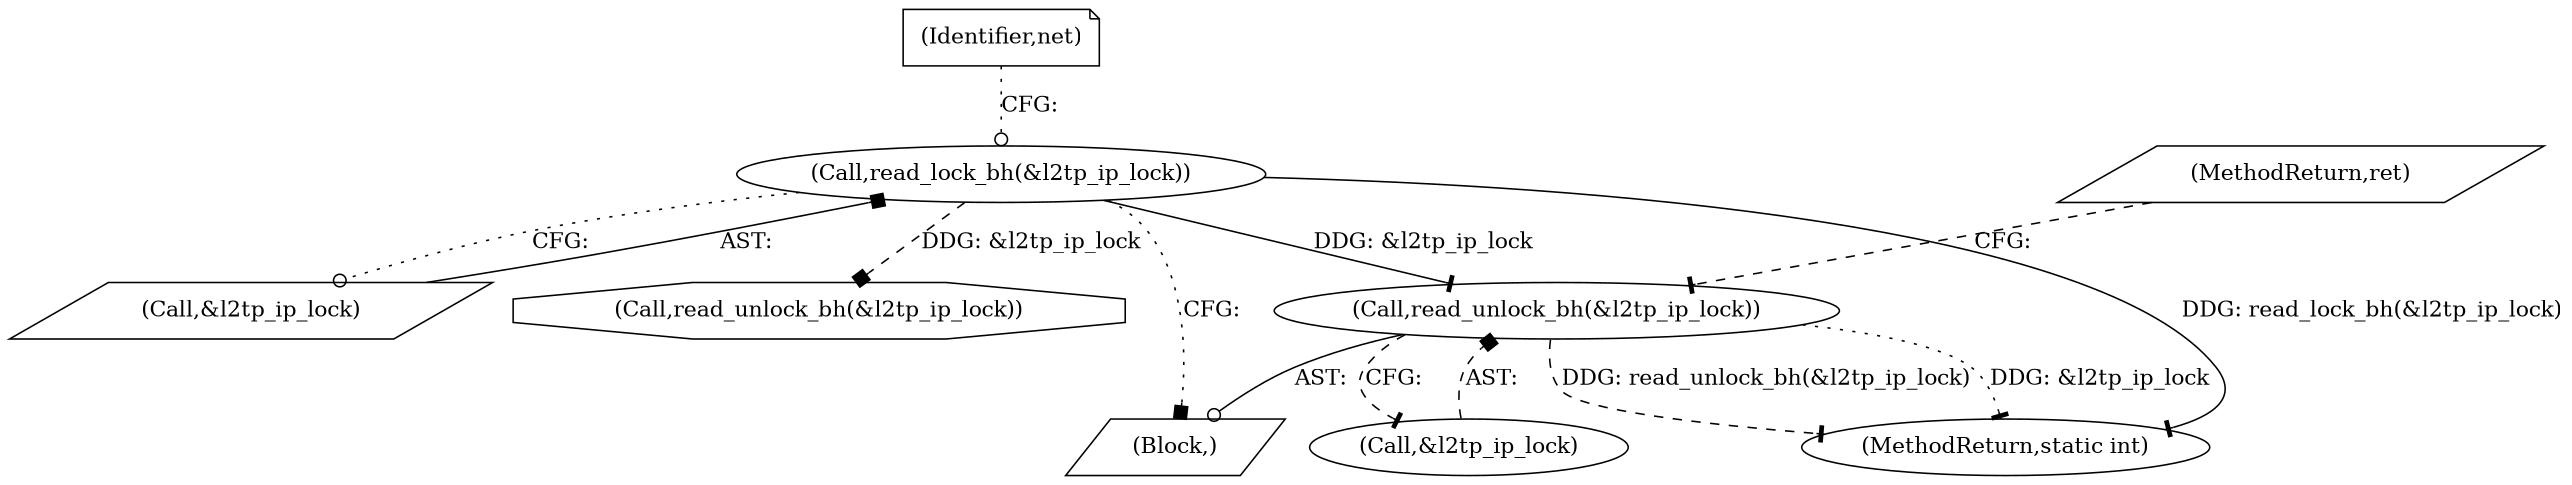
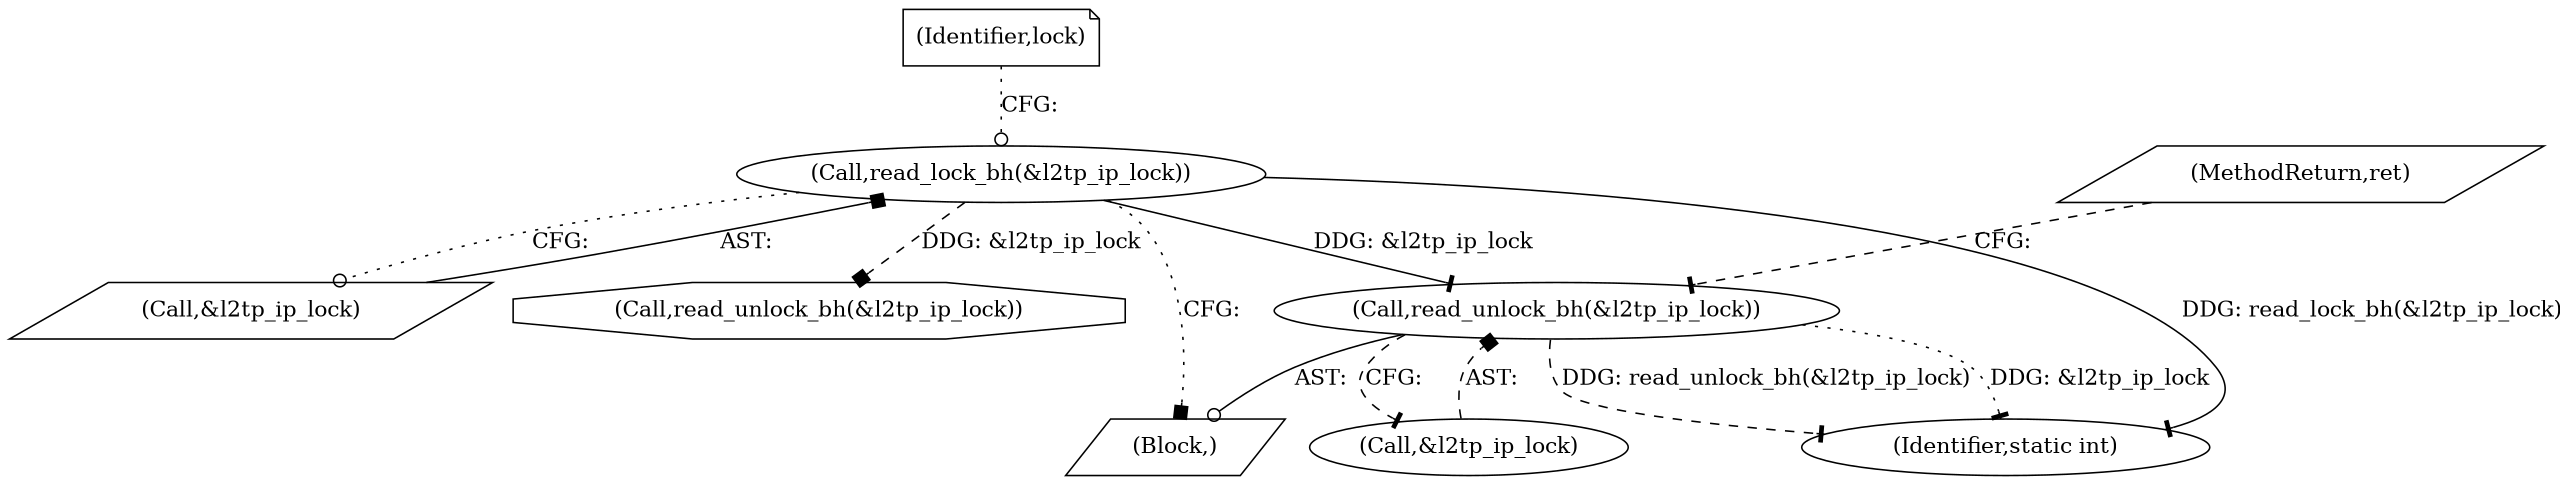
node "(Identifier,net)": label "(Identifier,net)" -> "(Identifier,lock)"
node "(MethodReturn,static int)": label "(MethodReturn,static int)" -> "(Identifier,static int)"
